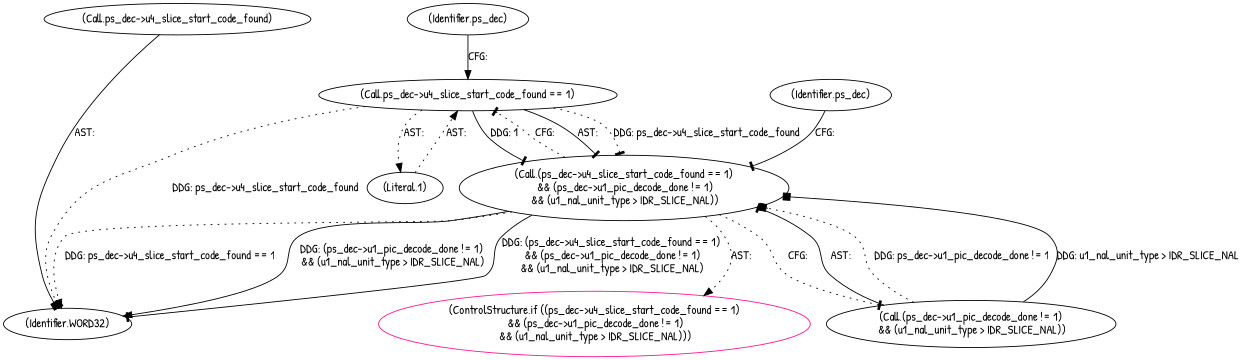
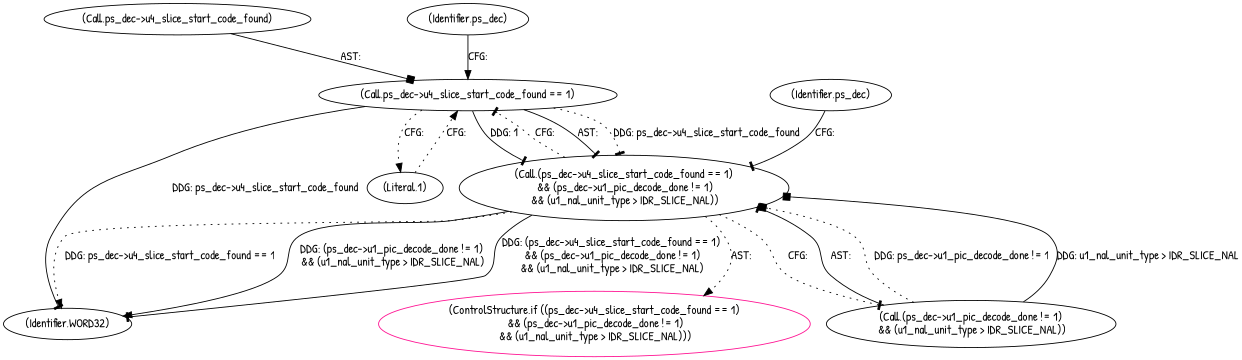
edge "(Call,ps_dec->u4_slice_start_code_found == 1)" -> "(Literal,1)": label "AST: " -> "CFG: "
edge "(Literal,1)" -> "(Call,ps_dec->u4_slice_start_code_found == 1)": label "AST: " -> "CFG: "
edge "(Call,ps_dec->u4_slice_start_code_found)" -> "(Identifier,WORD32)": now "(Call,ps_dec->u4_slice_start_code_found)" -> "(Call,ps_dec->u4_slice_start_code_found == 1)"
edge "(Call,ps_dec->u4_slice_start_code_found == 1)" -> "(Identifier,WORD32)": style dotted -> solid
